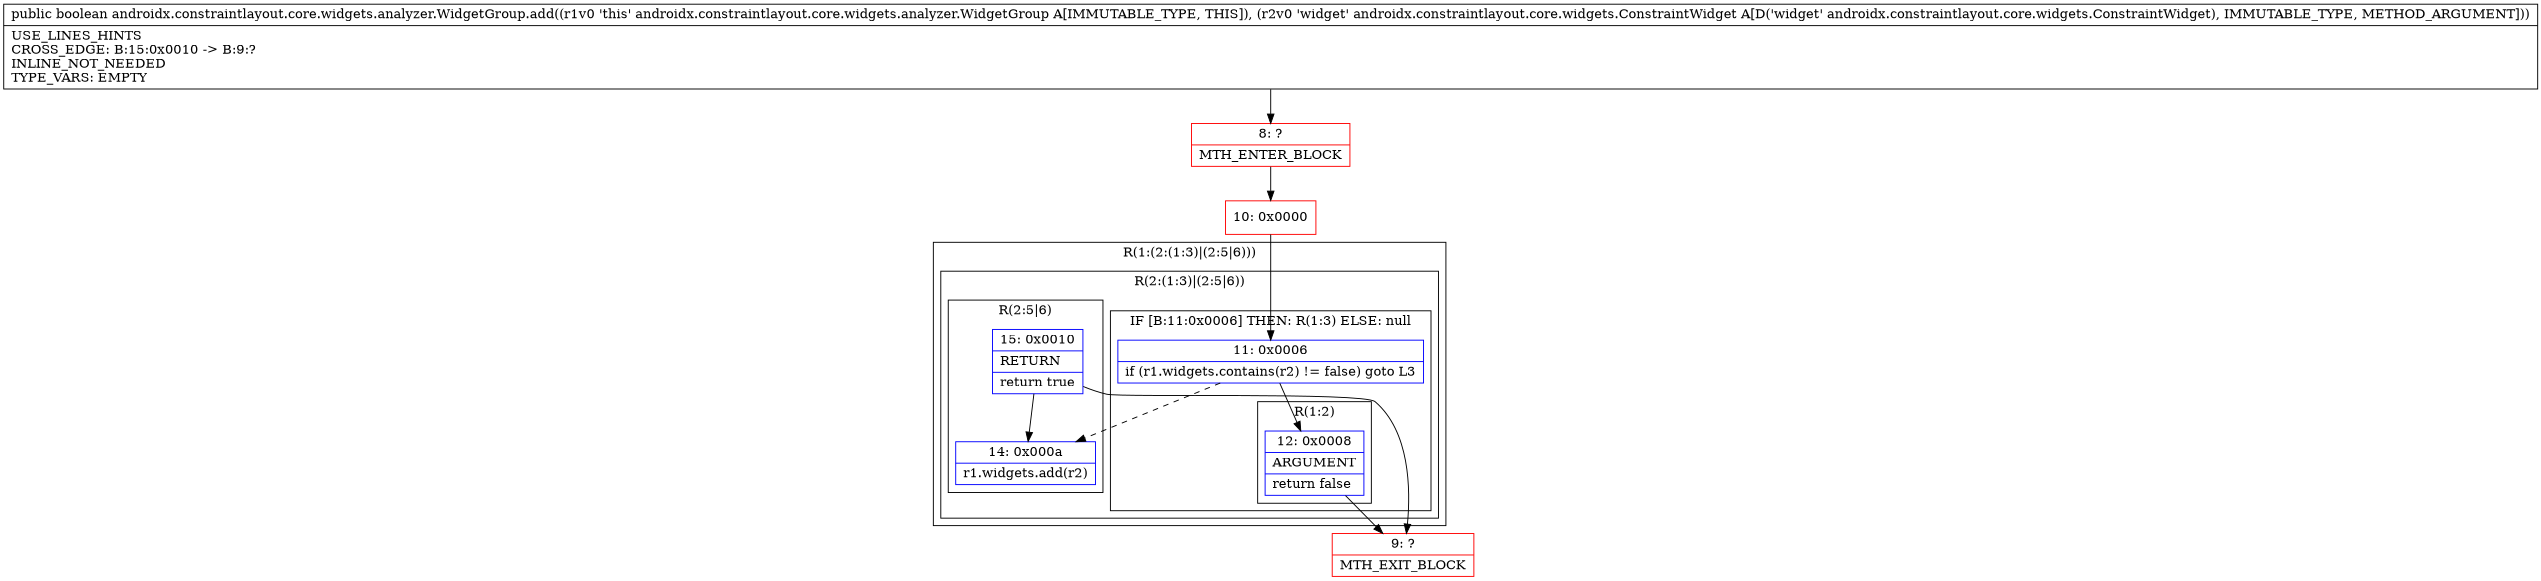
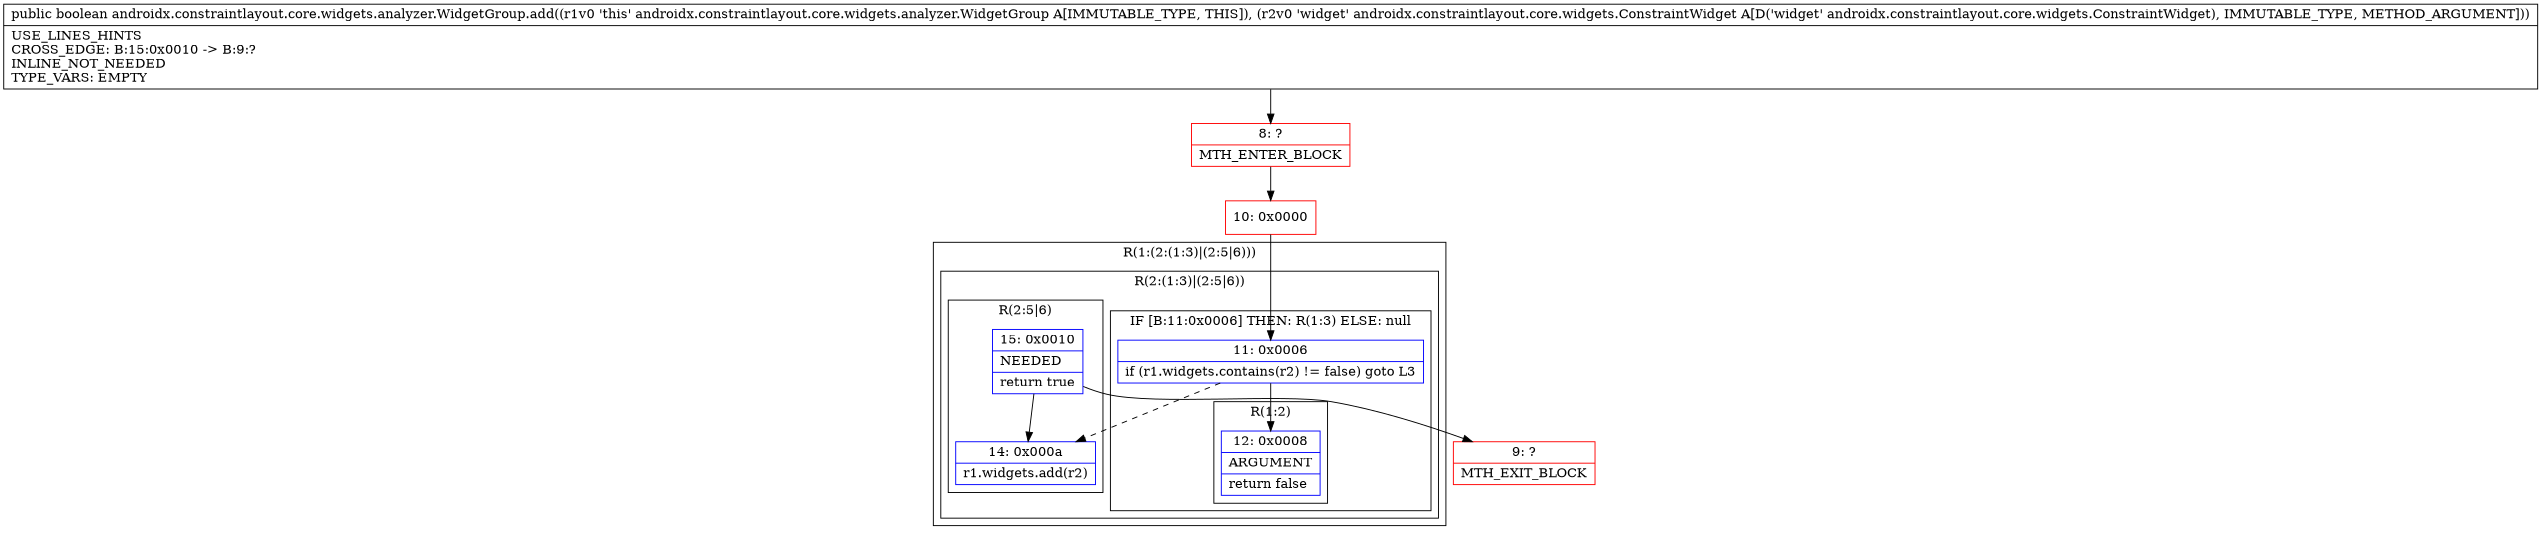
node "15: 0x0010": text "RETURN" -> "NEEDED"
edge "12: 0x0008" -> "9: ?": removed
